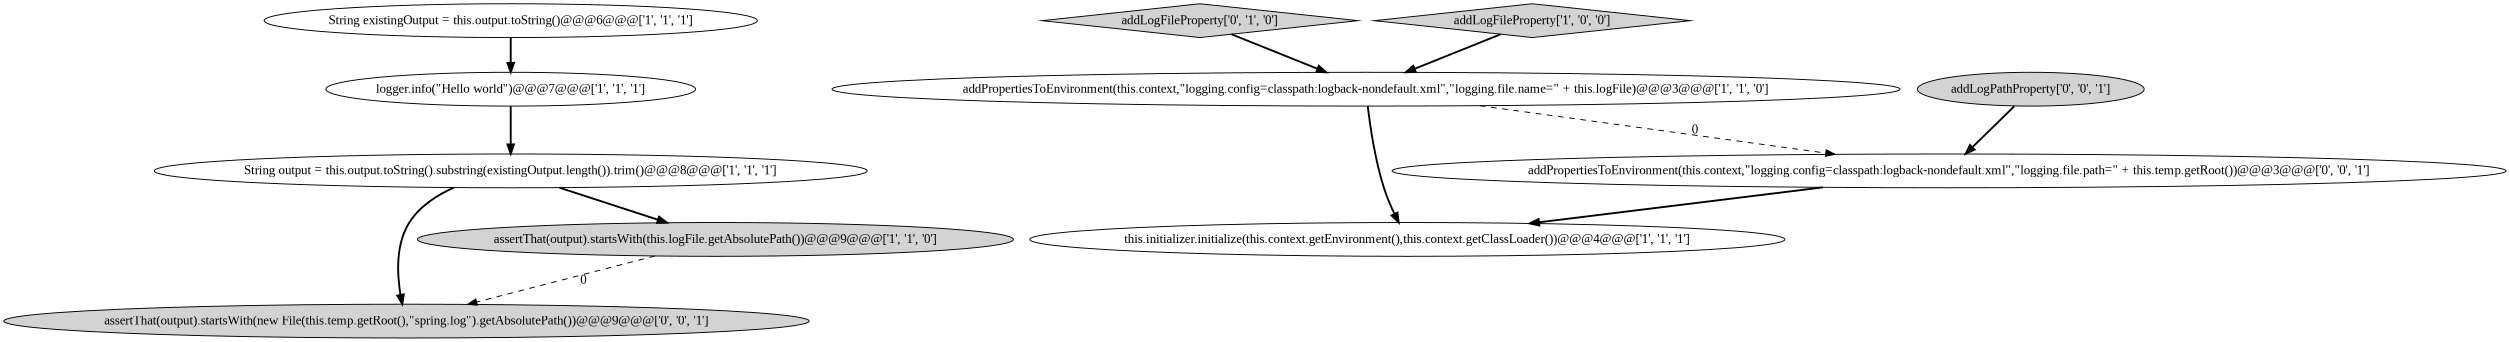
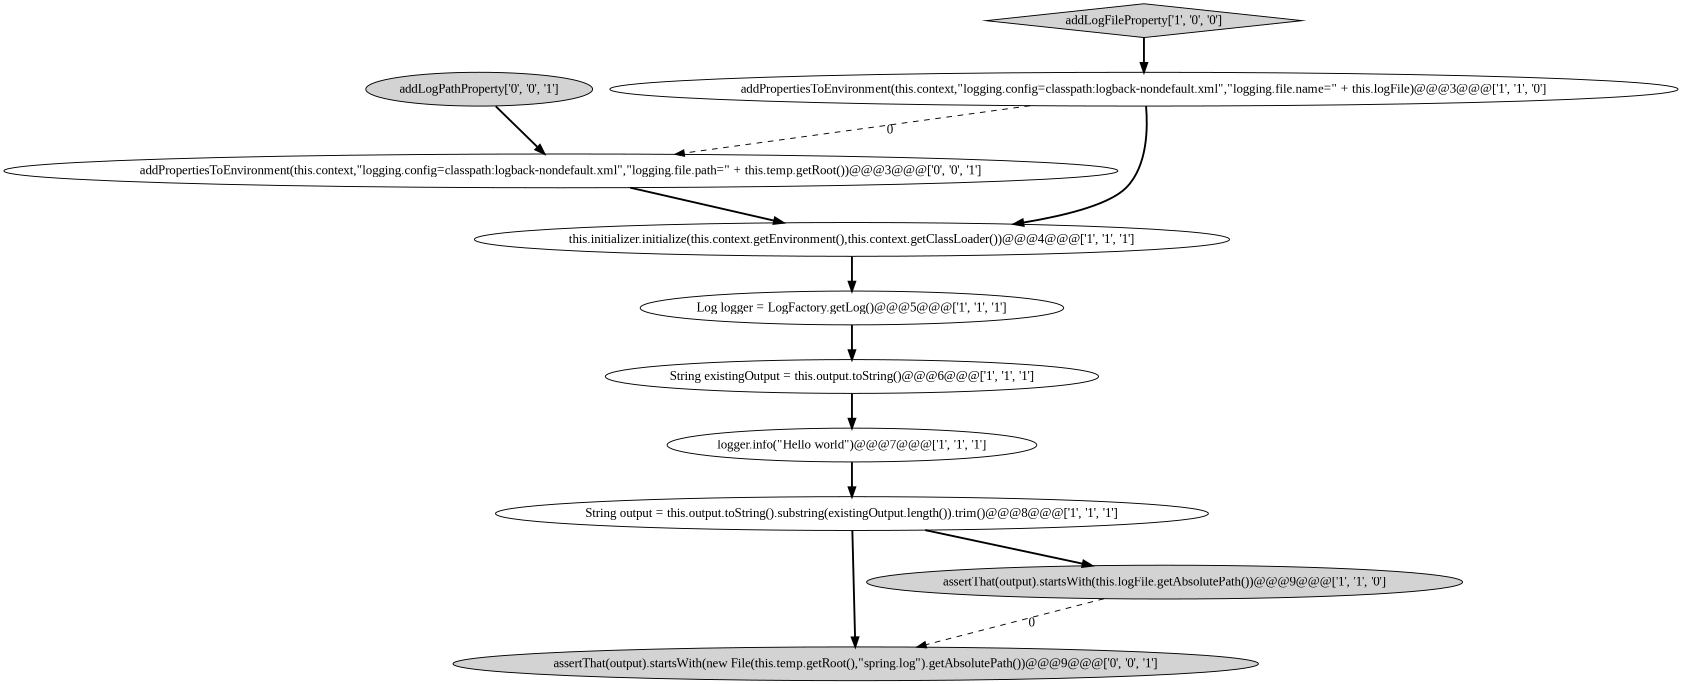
node "addLogFileProperty['0', '1', '0']": removed
node "Log logger = LogFactory.getLog()@@@5@@@['1', '1', '1']": added
